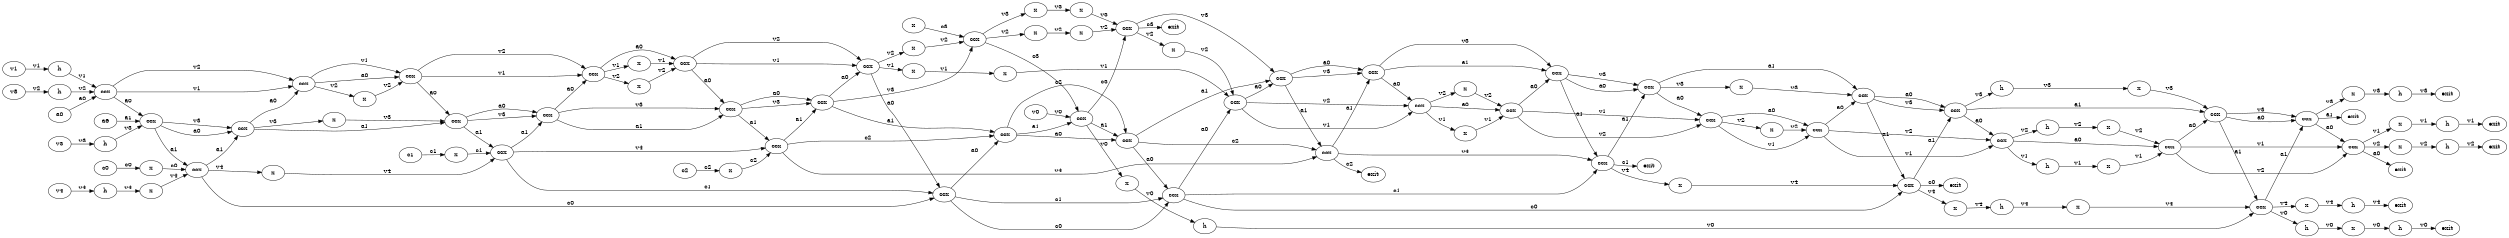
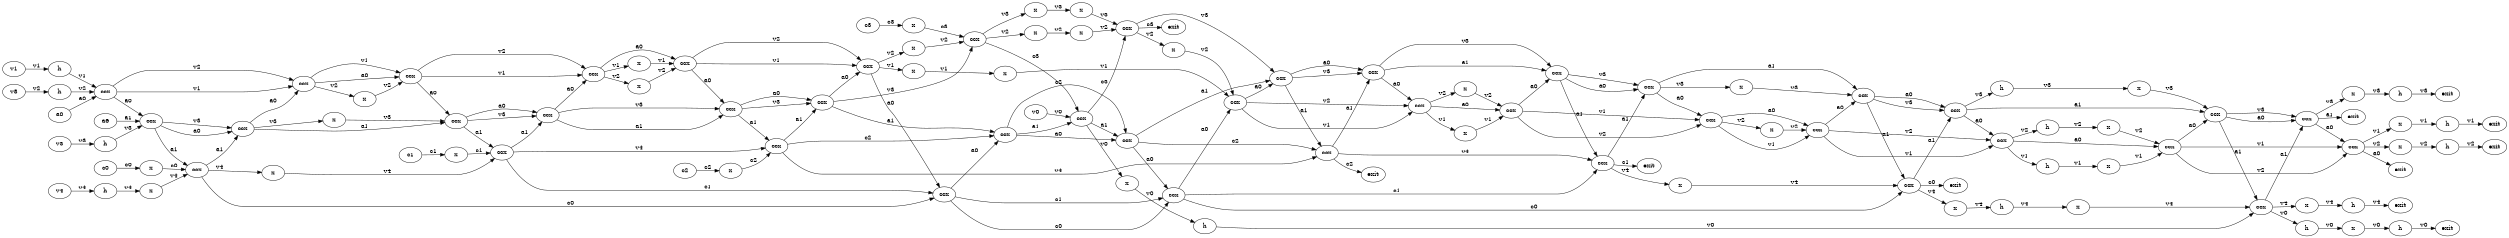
node "c3": added
